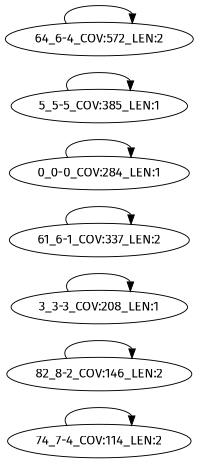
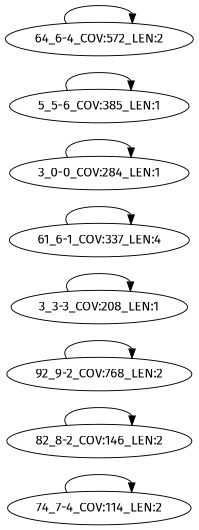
node "5_5-5_COV:385_LEN:1": label "5_5-5_COV:385_LEN:1" -> "5_5-6_COV:385_LEN:1"
node "0_0-0_COV:284_LEN:1": label "0_0-0_COV:284_LEN:1" -> "3_0-0_COV:284_LEN:1"
node "61_6-1_COV:337_LEN:2": label "61_6-1_COV:337_LEN:2" -> "61_6-1_COV:337_LEN:4"
node "92_9-2_COV:768_LEN:2": added
